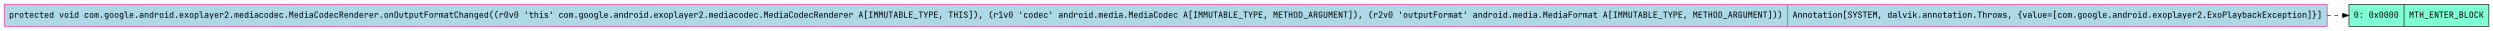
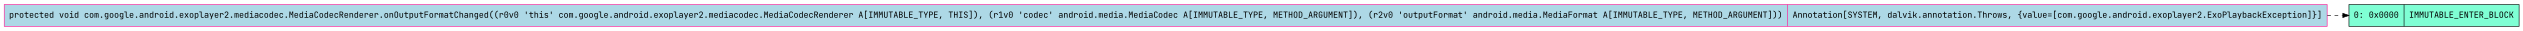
node "0: 0x0000": text "MTH_ENTER_BLOCK" -> "IMMUTABLE_ENTER_BLOCK"
